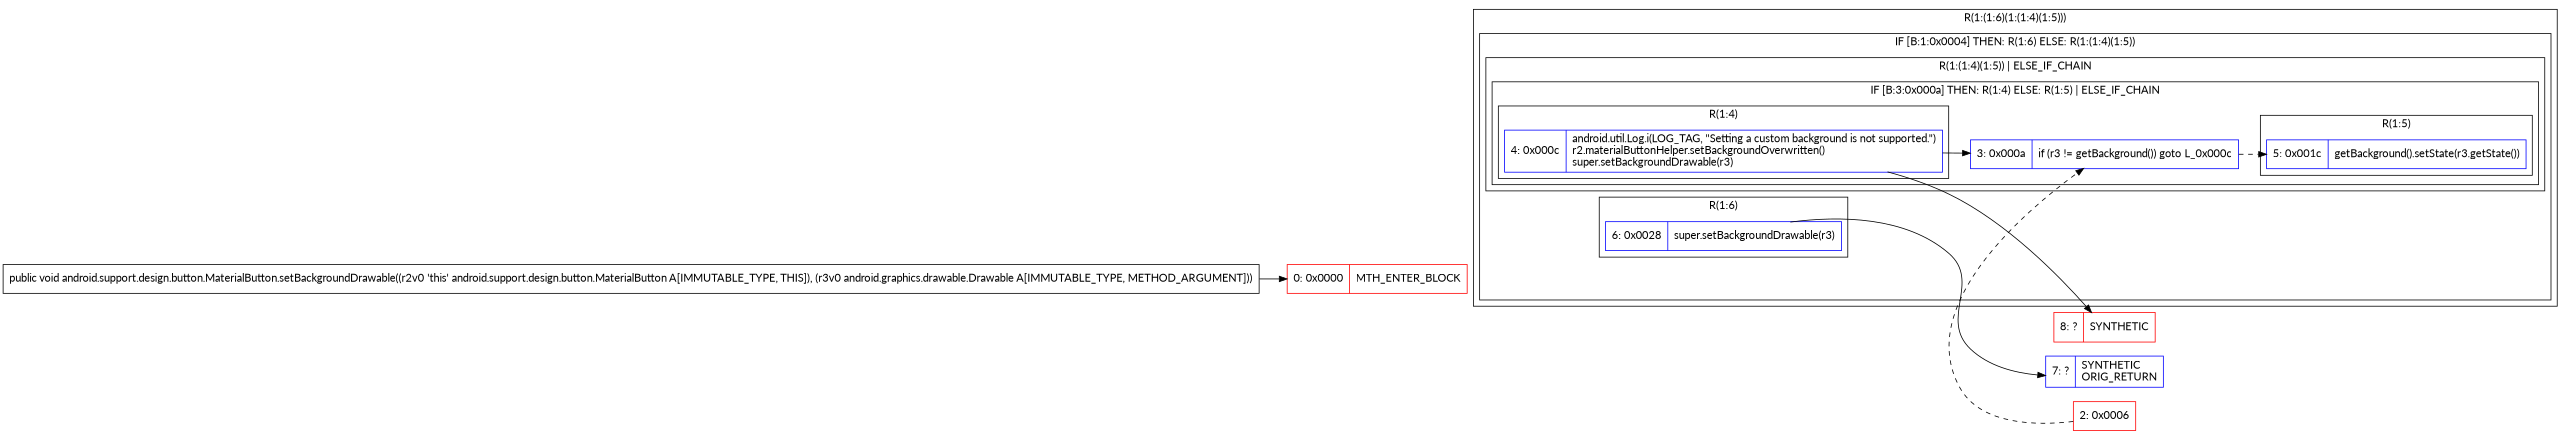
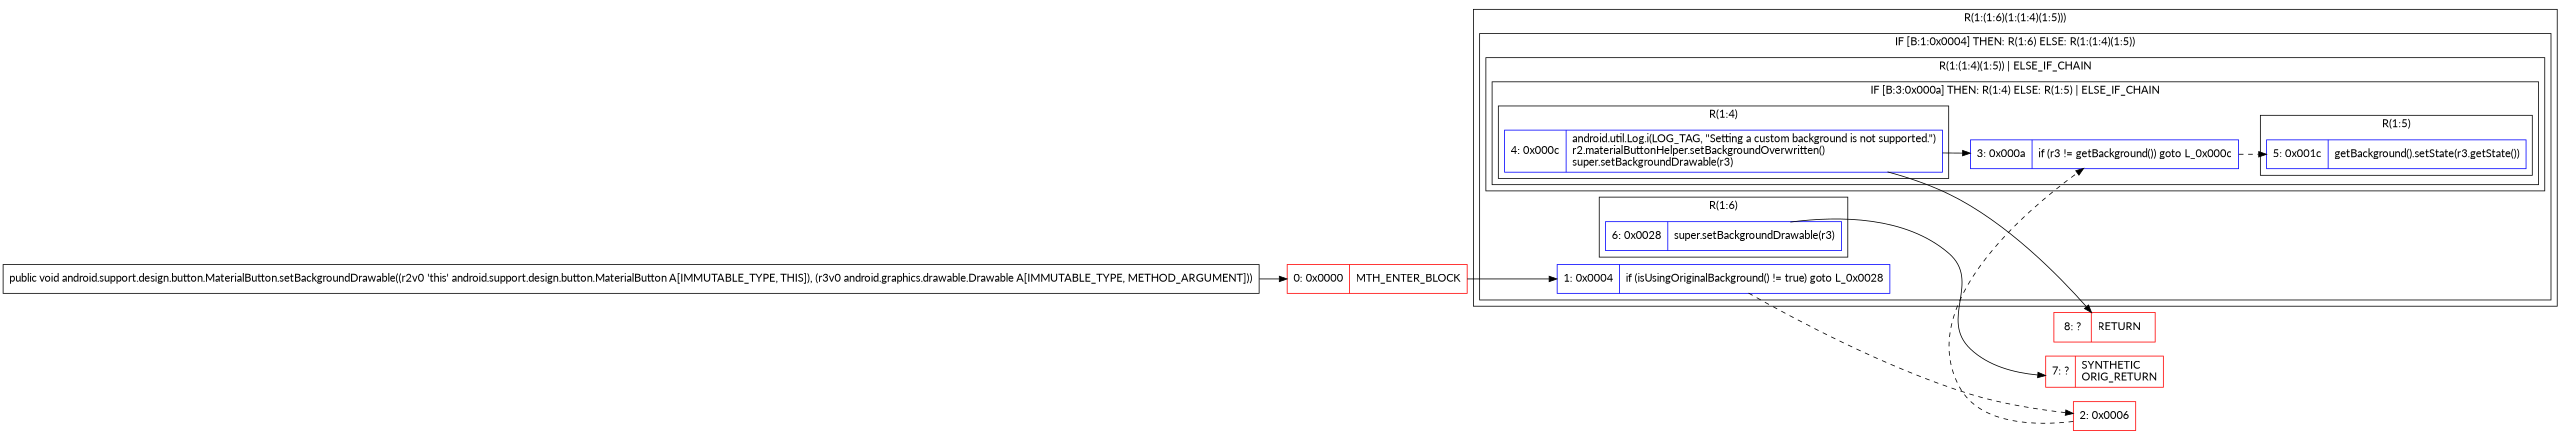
node "1: 0x0004": added
node "8: ?": text "SYNTHETIC" -> "RETURN"
node "7: ?": color blue -> red
